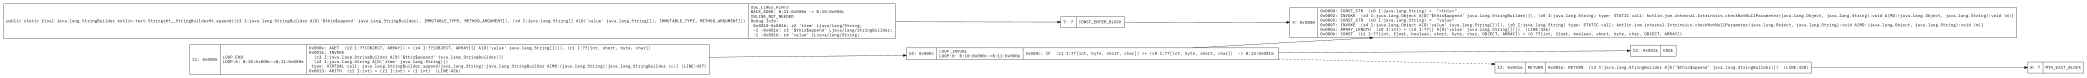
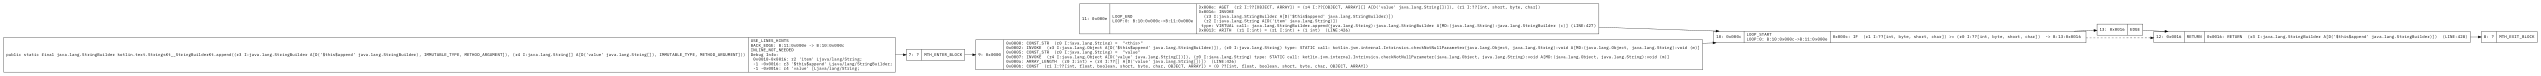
node "7: ?": text "CONST_ENTER_BLOCK" -> "MTH_ENTER_BLOCK"
edge "13: 0x0016" -> "12: 0x0016": added
edge "10: 0x000c" -> "9: 0x0000": reversed
node "10: 0x000c": text "LOOP_INVOKE" -> "LOOP_START"
